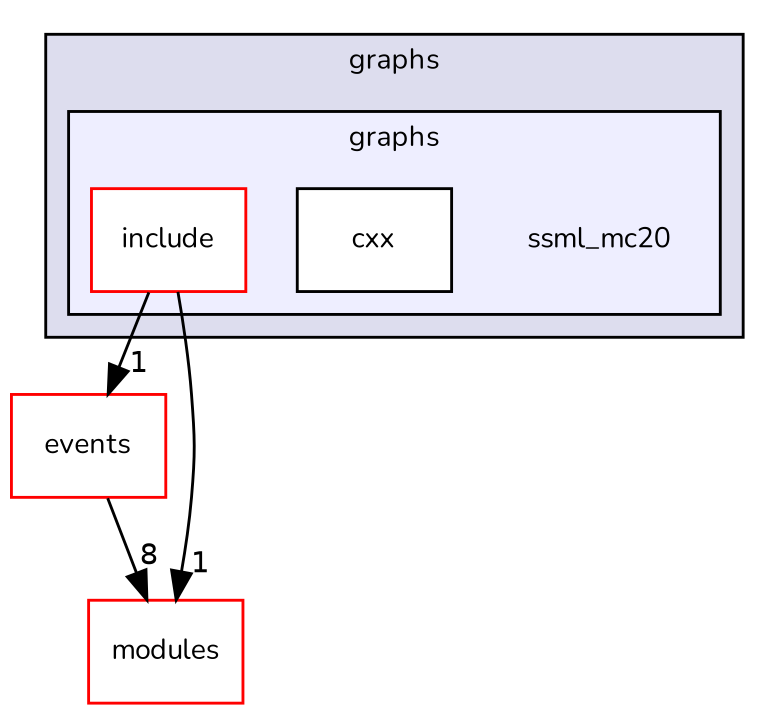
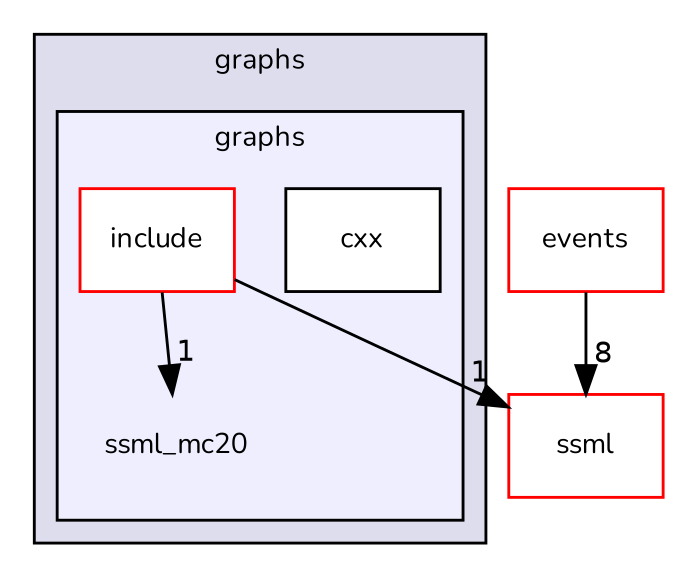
edge "include" -> "events": now "include" -> "ssml_mc20"
node "modules": label "modules" -> "ssml"
